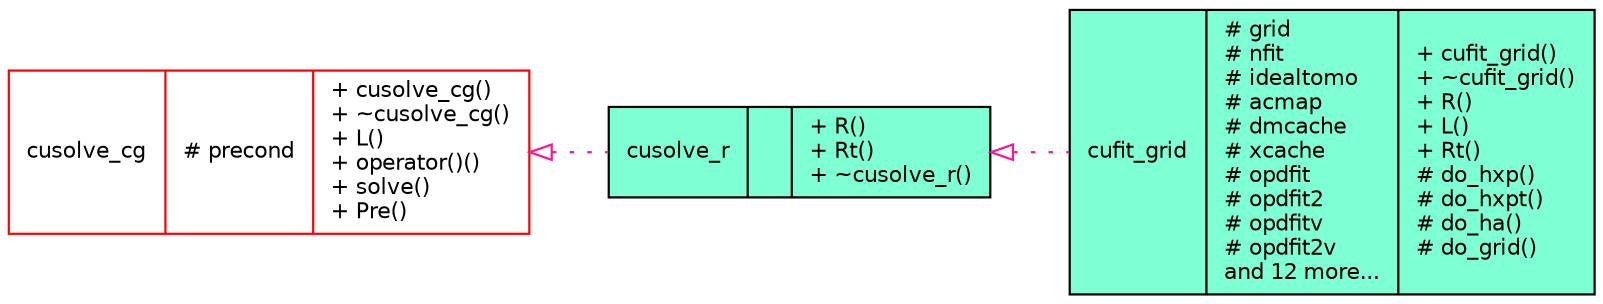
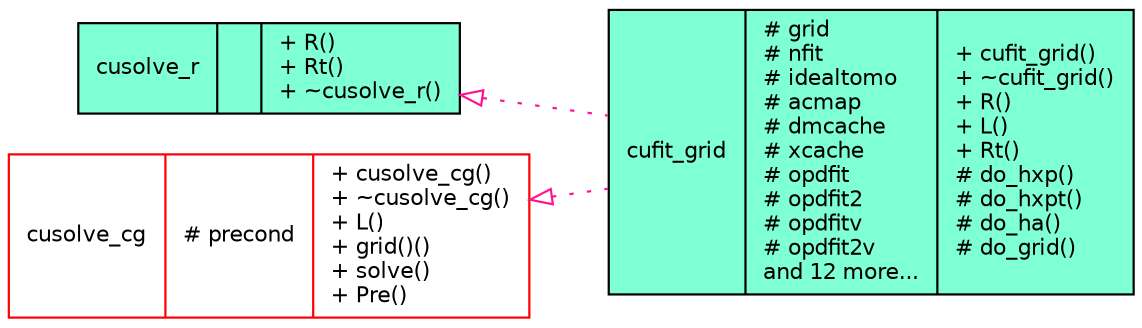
edge "cusolve_r" -> "cusolve_cg": now "cufit_grid" -> "cusolve_cg"
node "cusolve_cg": text "+ operator()()" -> "+ grid()()"
